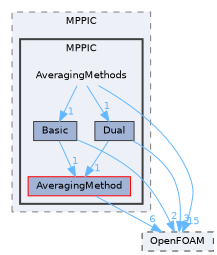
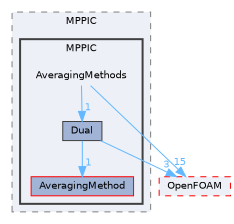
node "Basic": removed
edge "AveragingMethod" -> "OpenFOAM": removed
node "OpenFOAM": color grey25 -> red
